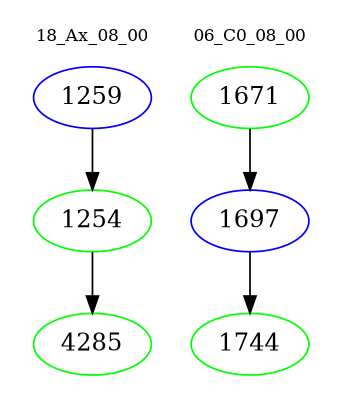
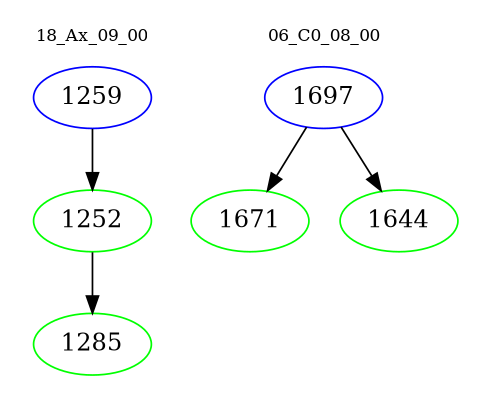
cluster "18_Ax_08_00": label "18_Ax_08_00" -> "18_Ax_09_00"
edge "1671" -> "1697": reversed
node "1254": label "1254" -> "1252"
node "4285": label "4285" -> "1285"
node "1744": label "1744" -> "1644"
